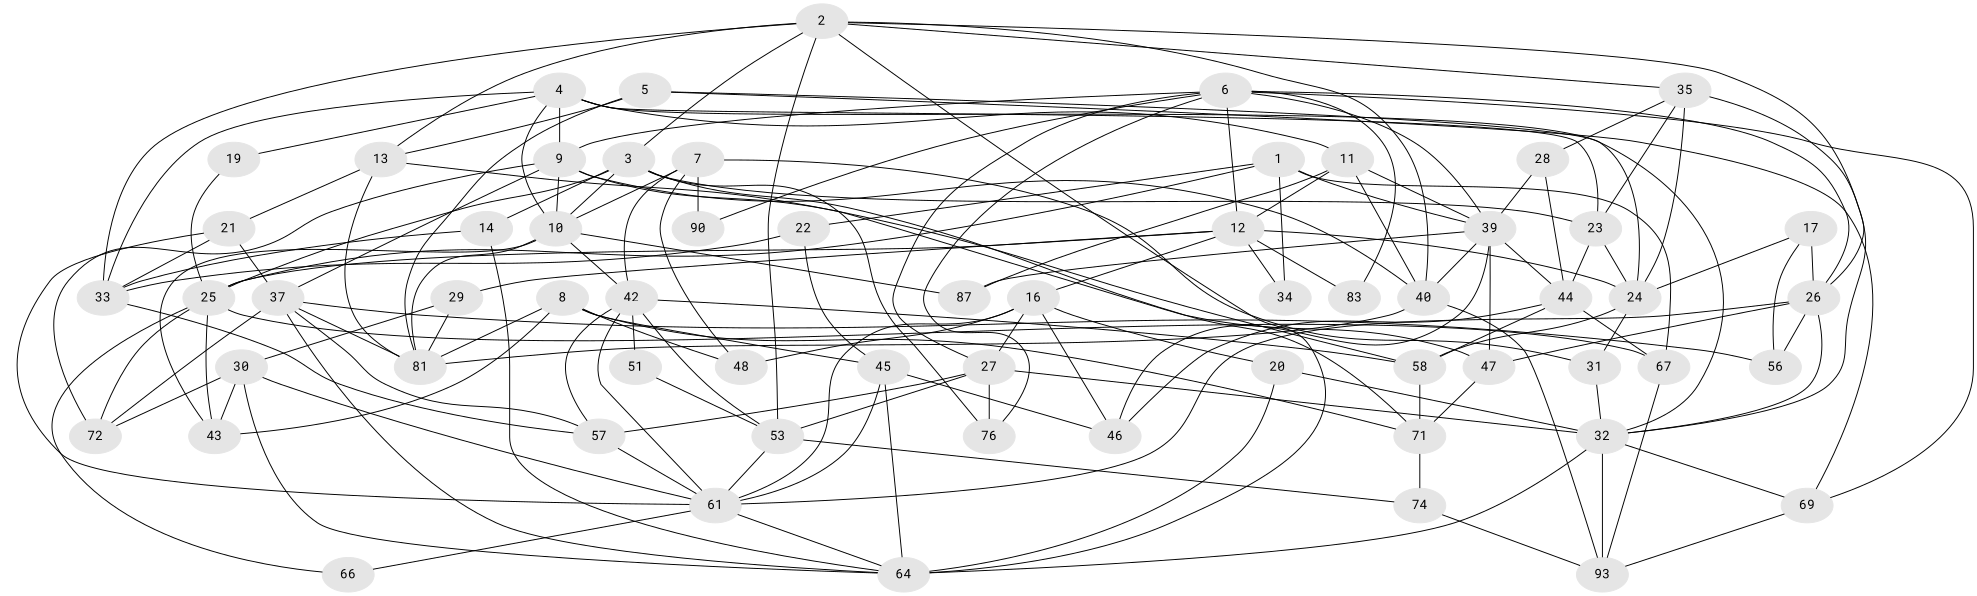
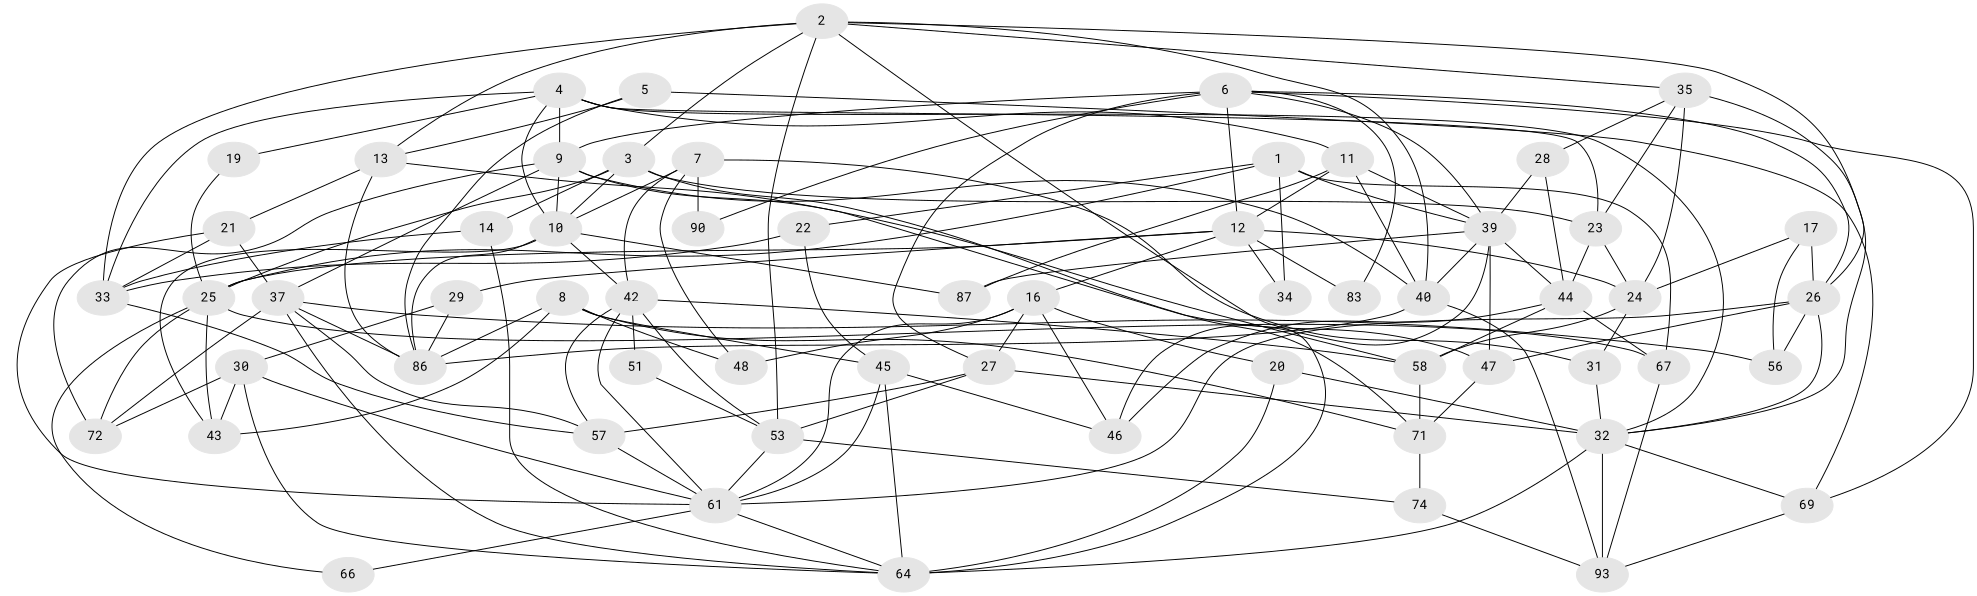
edge "5" -- "24": removed
node "81": label "81" -> "86"
node "76": removed
